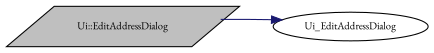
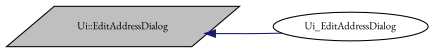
edge "Ui::EditAddressDialog" -> "Ui_EditAddressDialog": reversed
